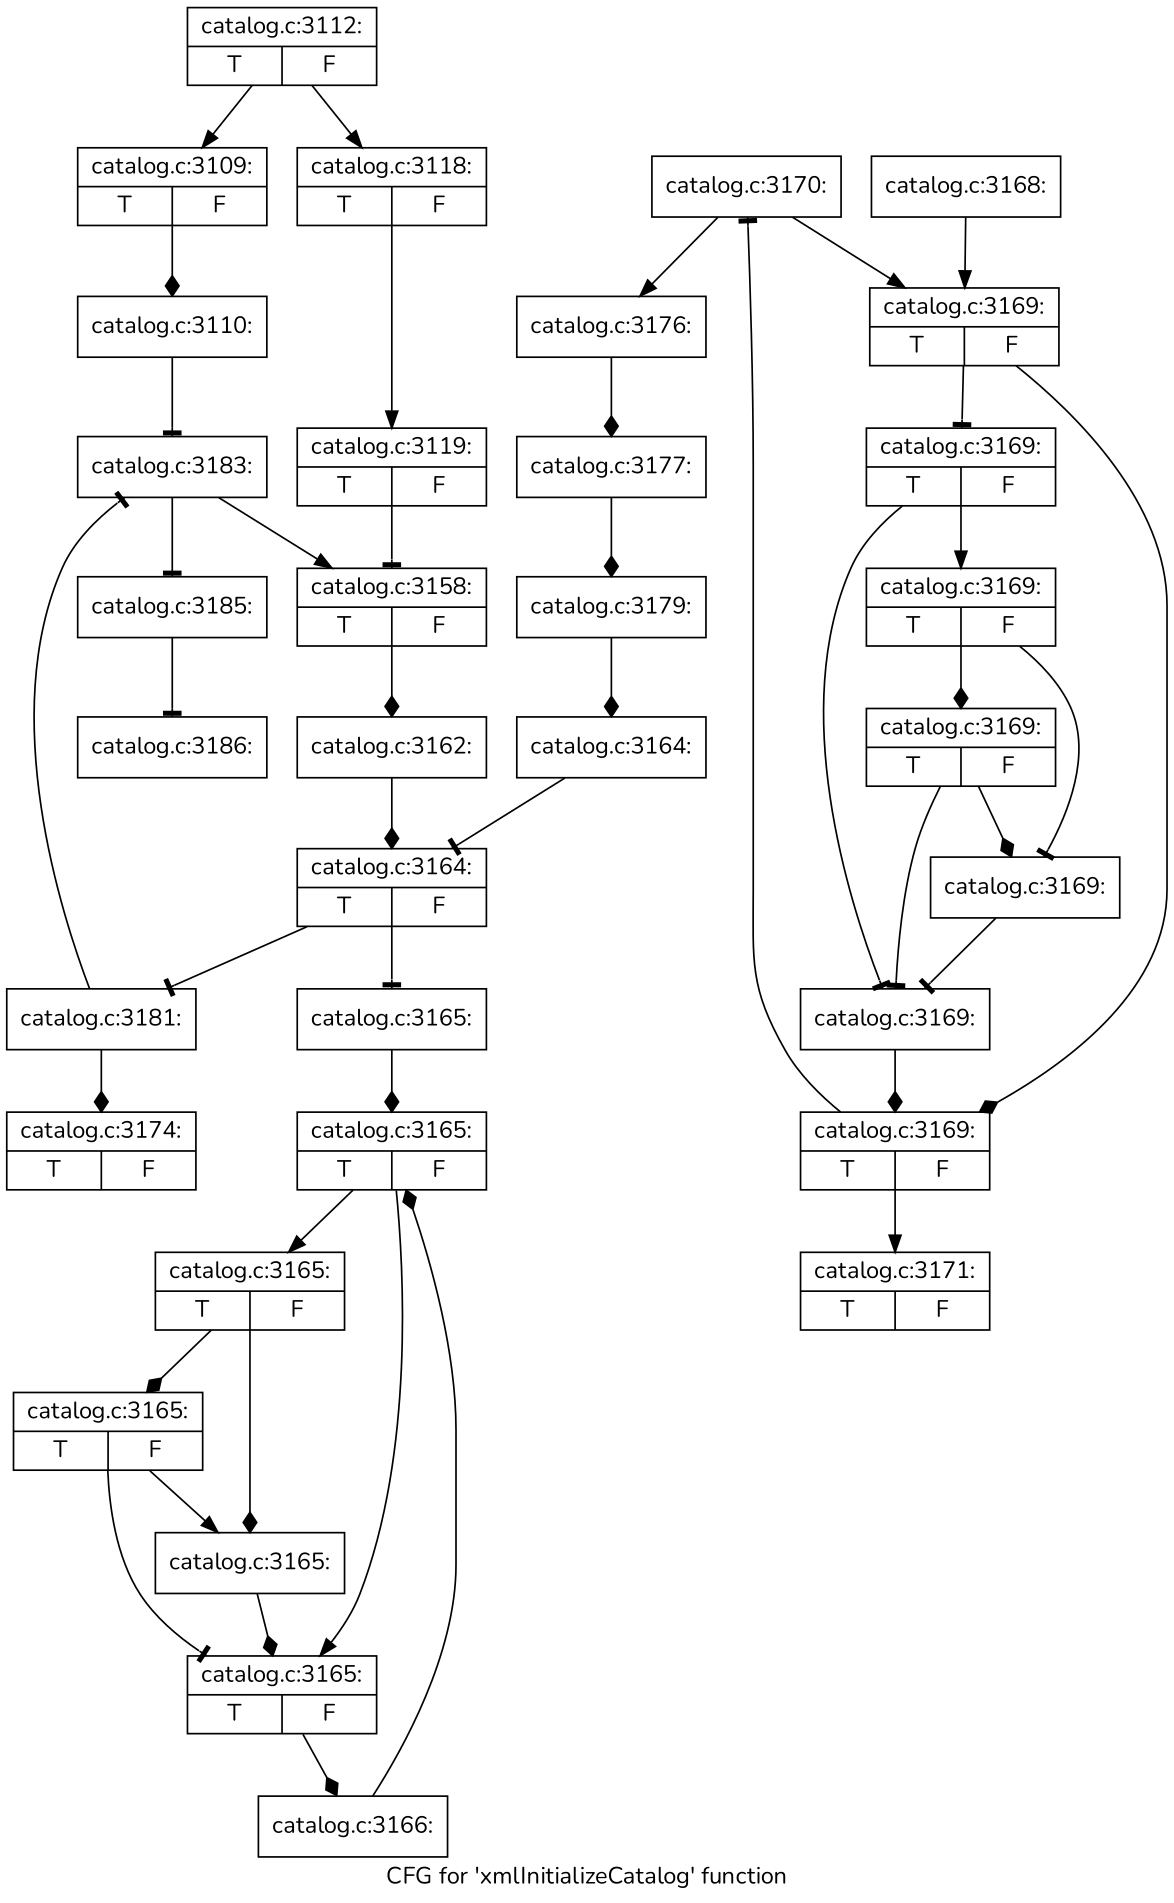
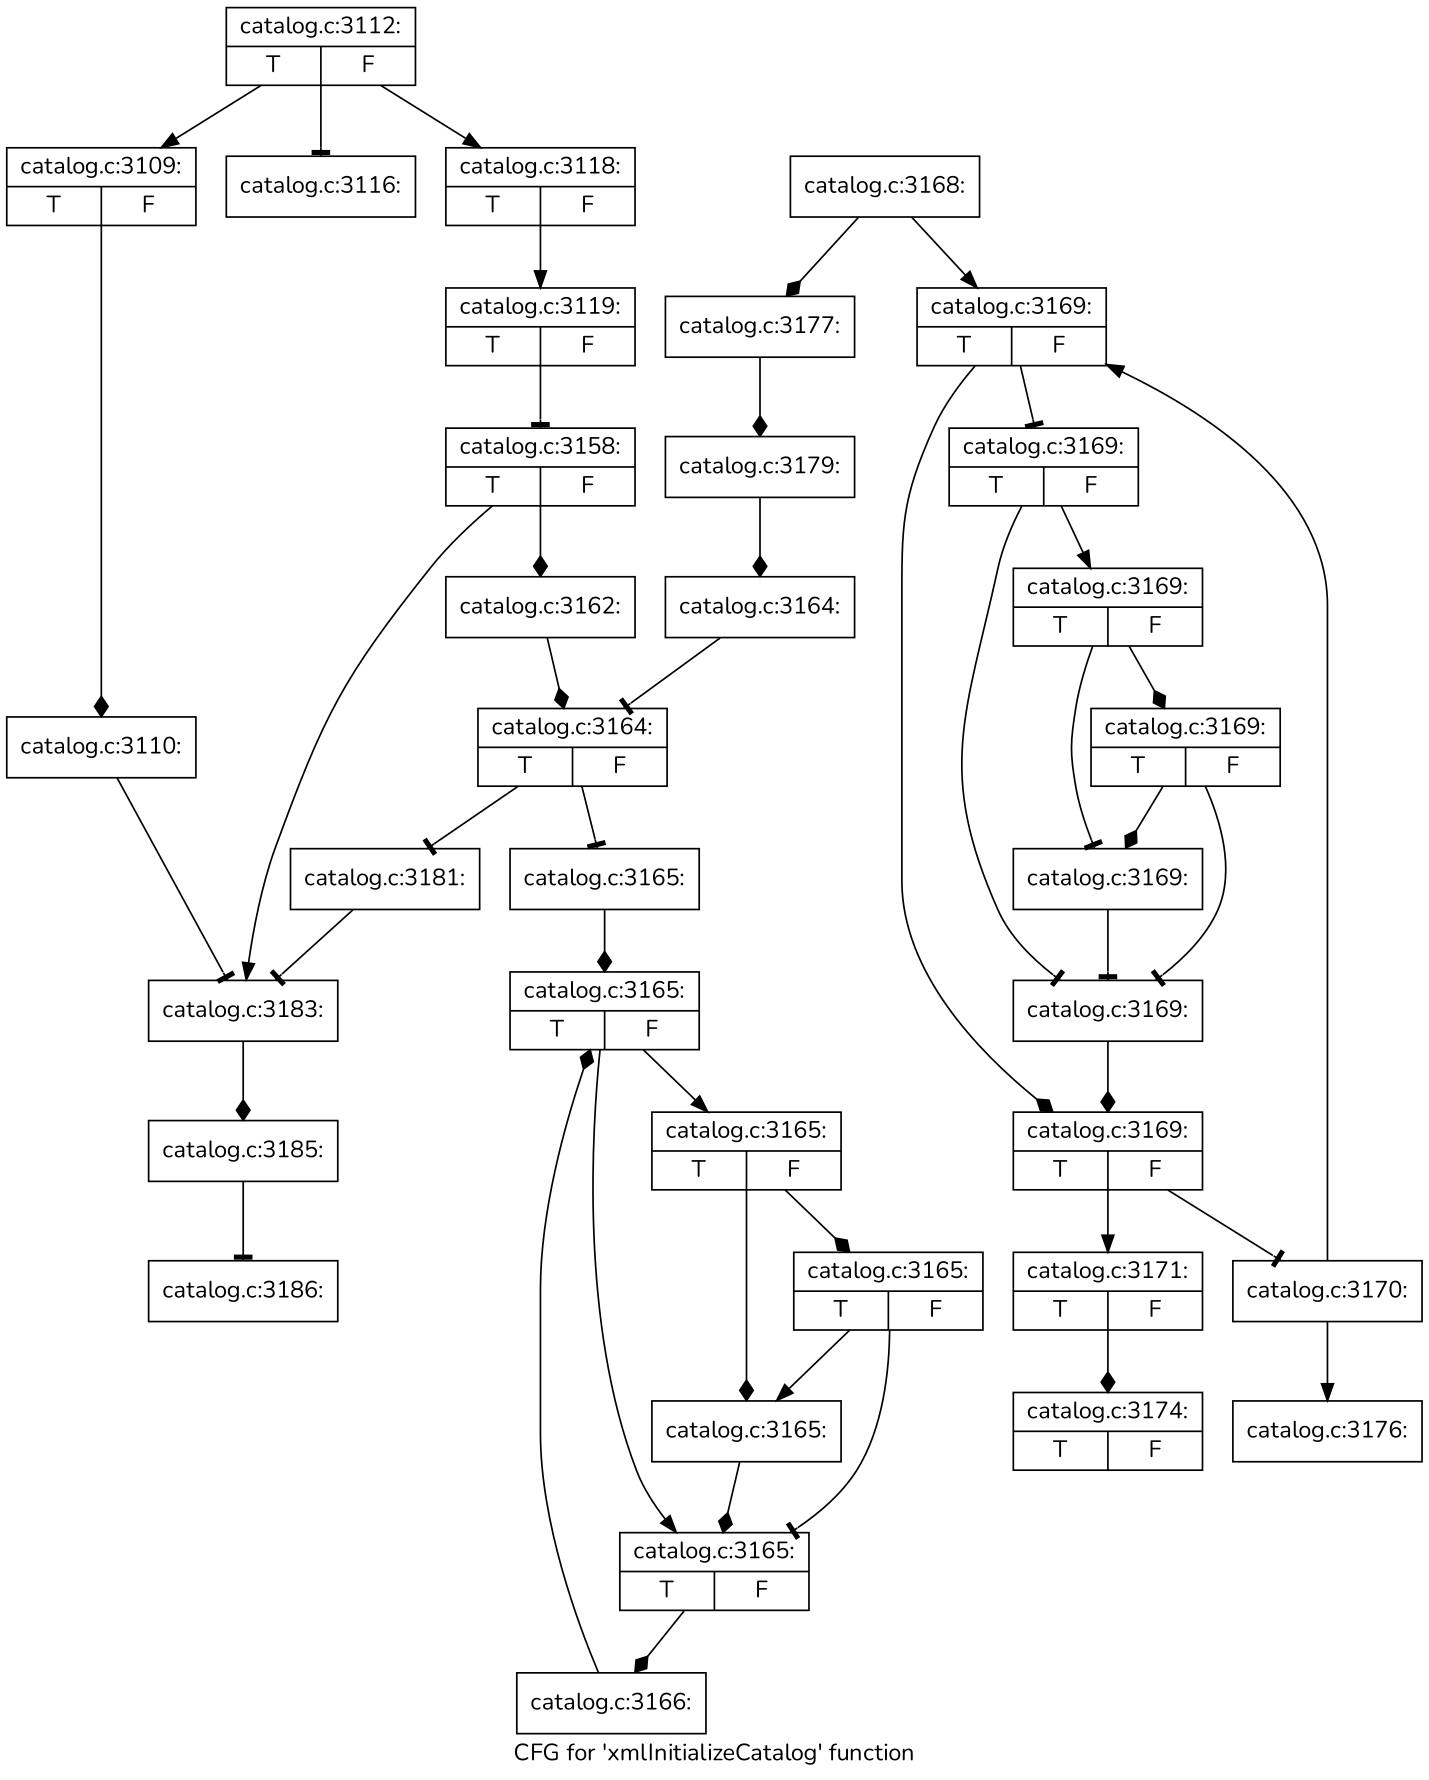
node "catalog.c:3116:": added
edge "catalog.c:3176:" -> "catalog.c:3177:": now "catalog.c:3168:" -> "catalog.c:3177:"
edge "catalog.c:3183:" -> "catalog.c:3158:": reversed
edge "catalog.c:3183:" -> "catalog.c:3185:": arrowhead tee -> diamond
edge "catalog.c:3181:" -> "catalog.c:3174:": now "catalog.c:3171:" -> "catalog.c:3174:"
